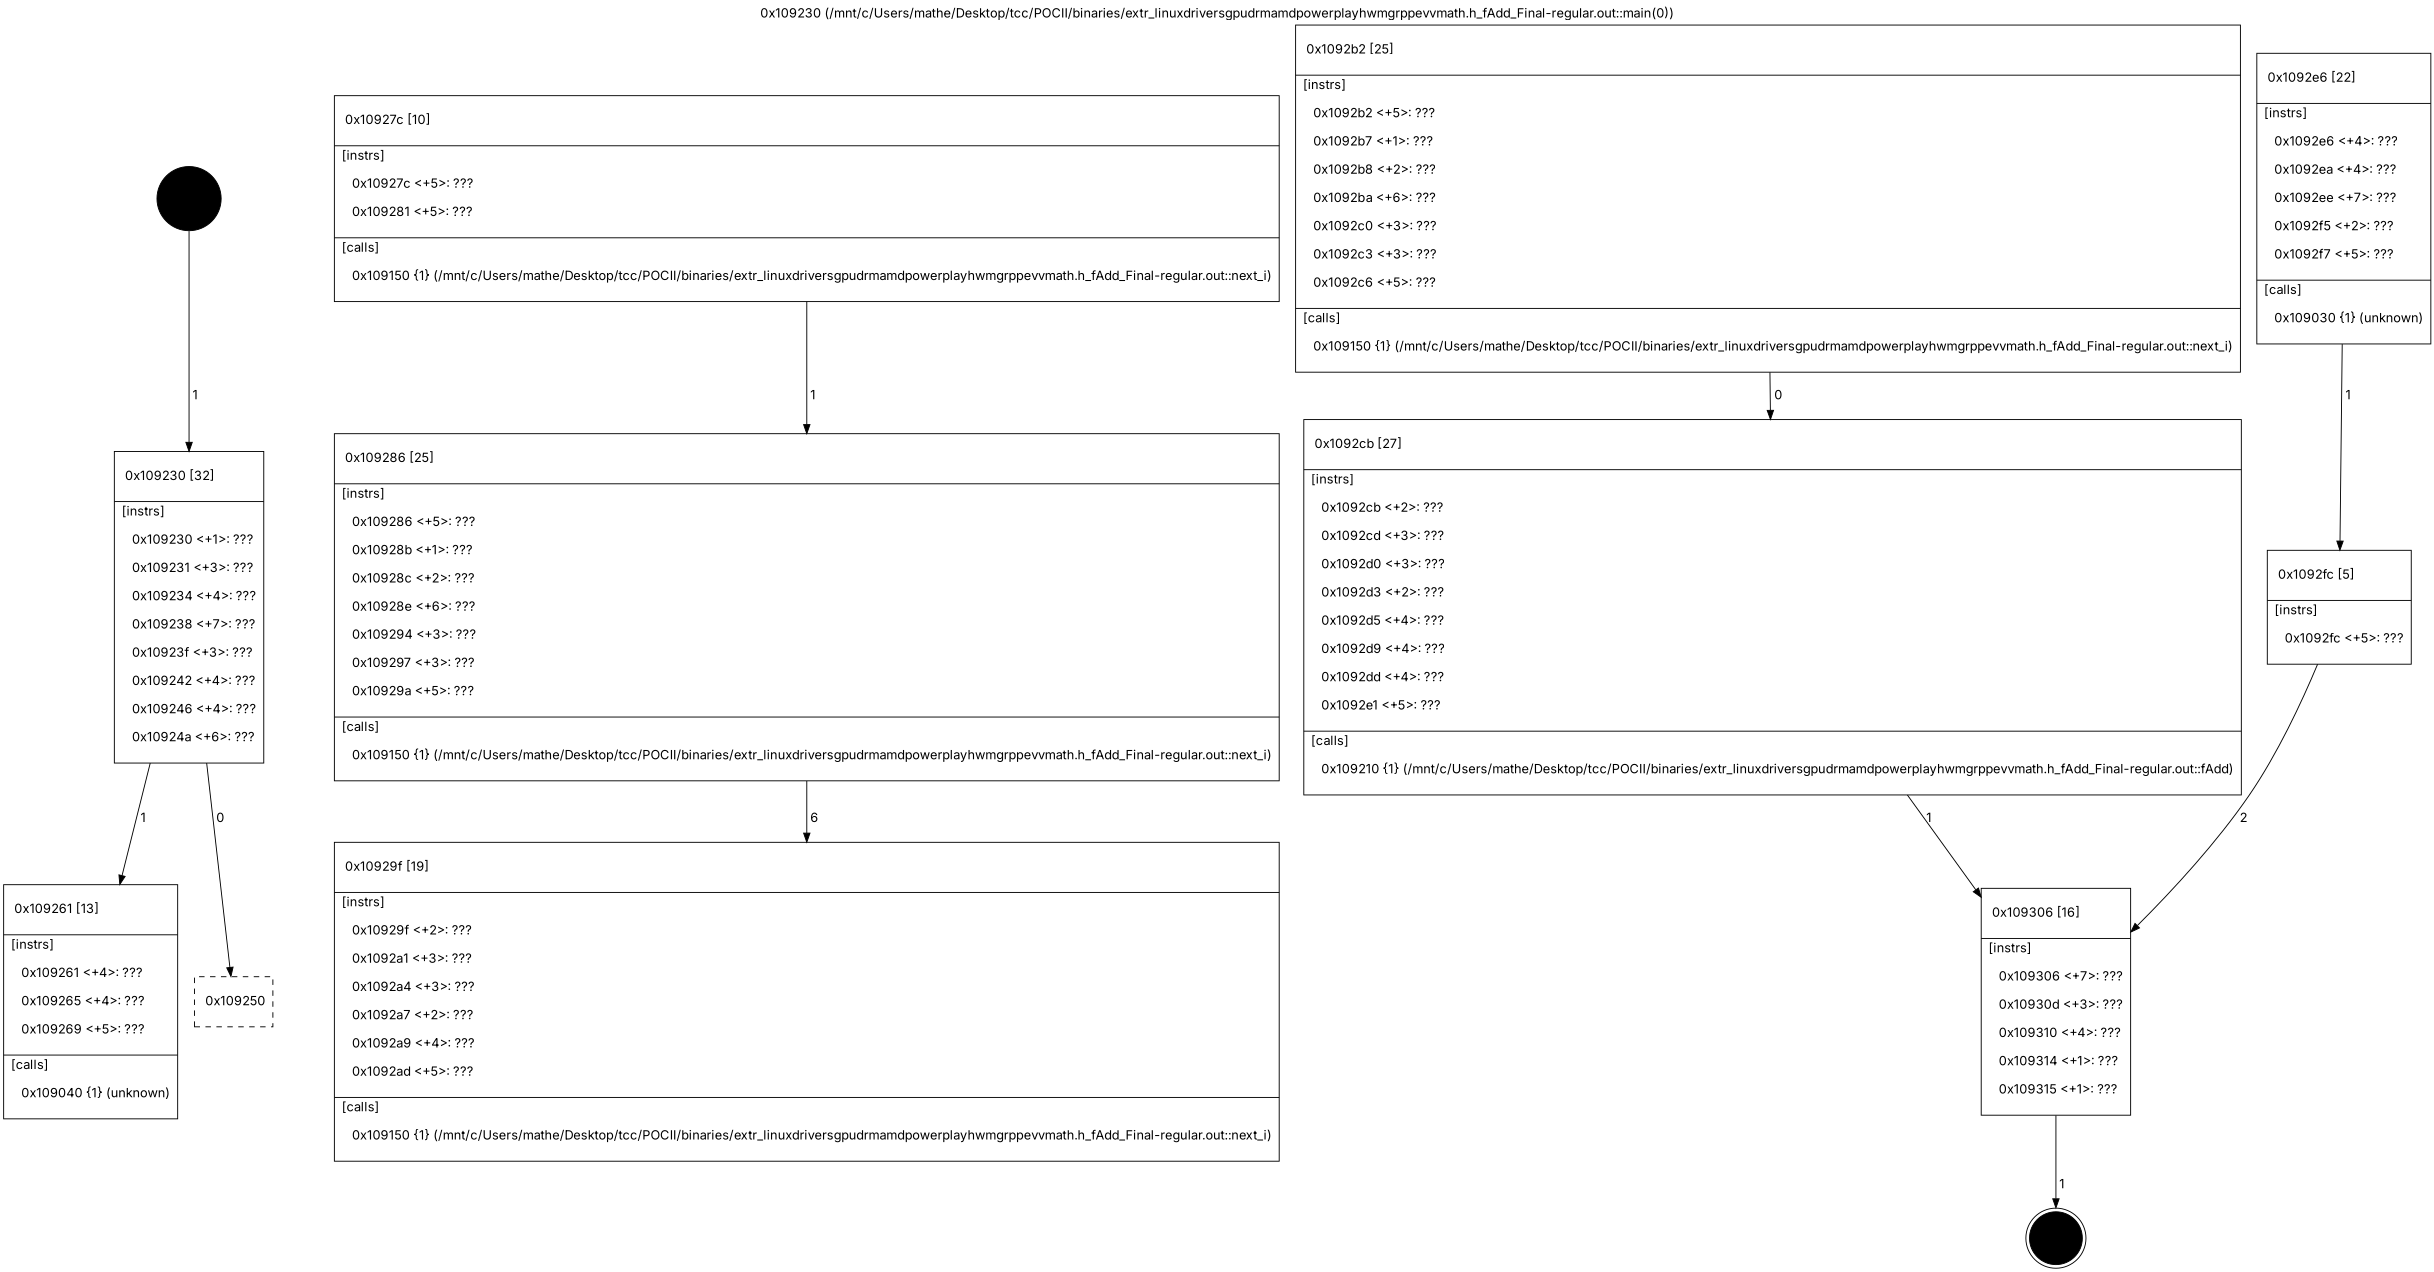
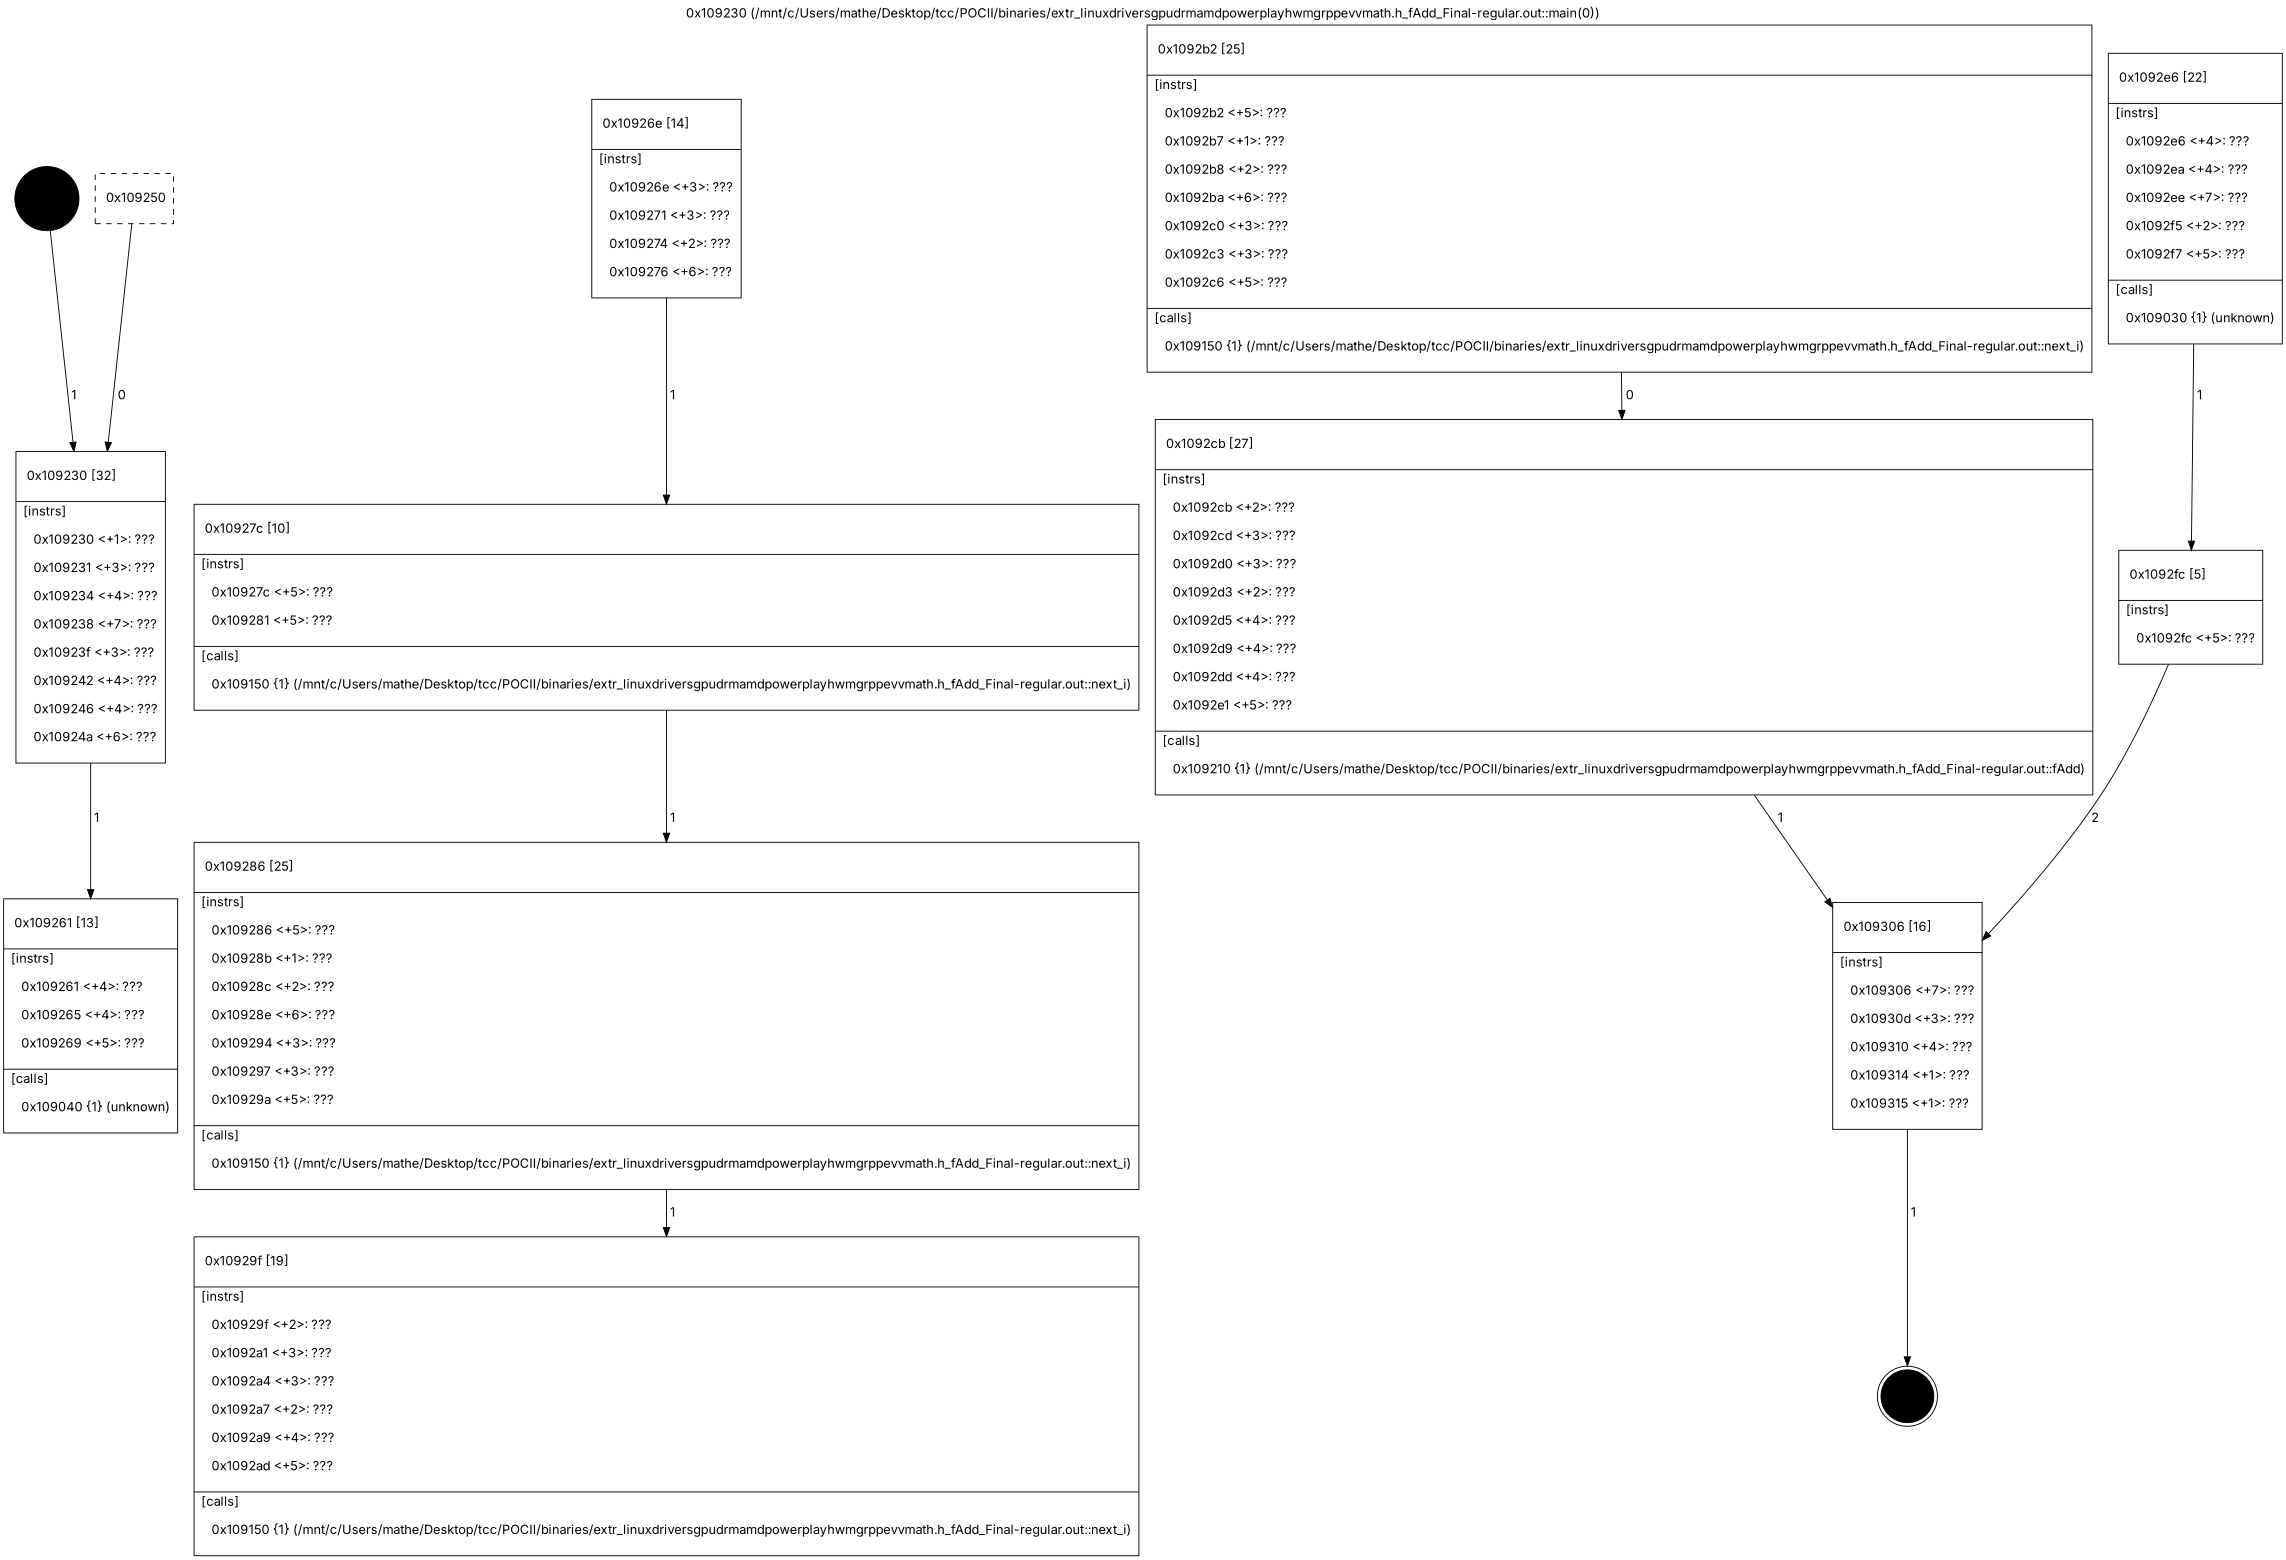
node "0x10926e [14]": added
edge "0x109286 [25]" -> "0x10929f [19]": label " 6" -> " 1"
edge "0x109230 [32]" -> "0x109250": reversed
